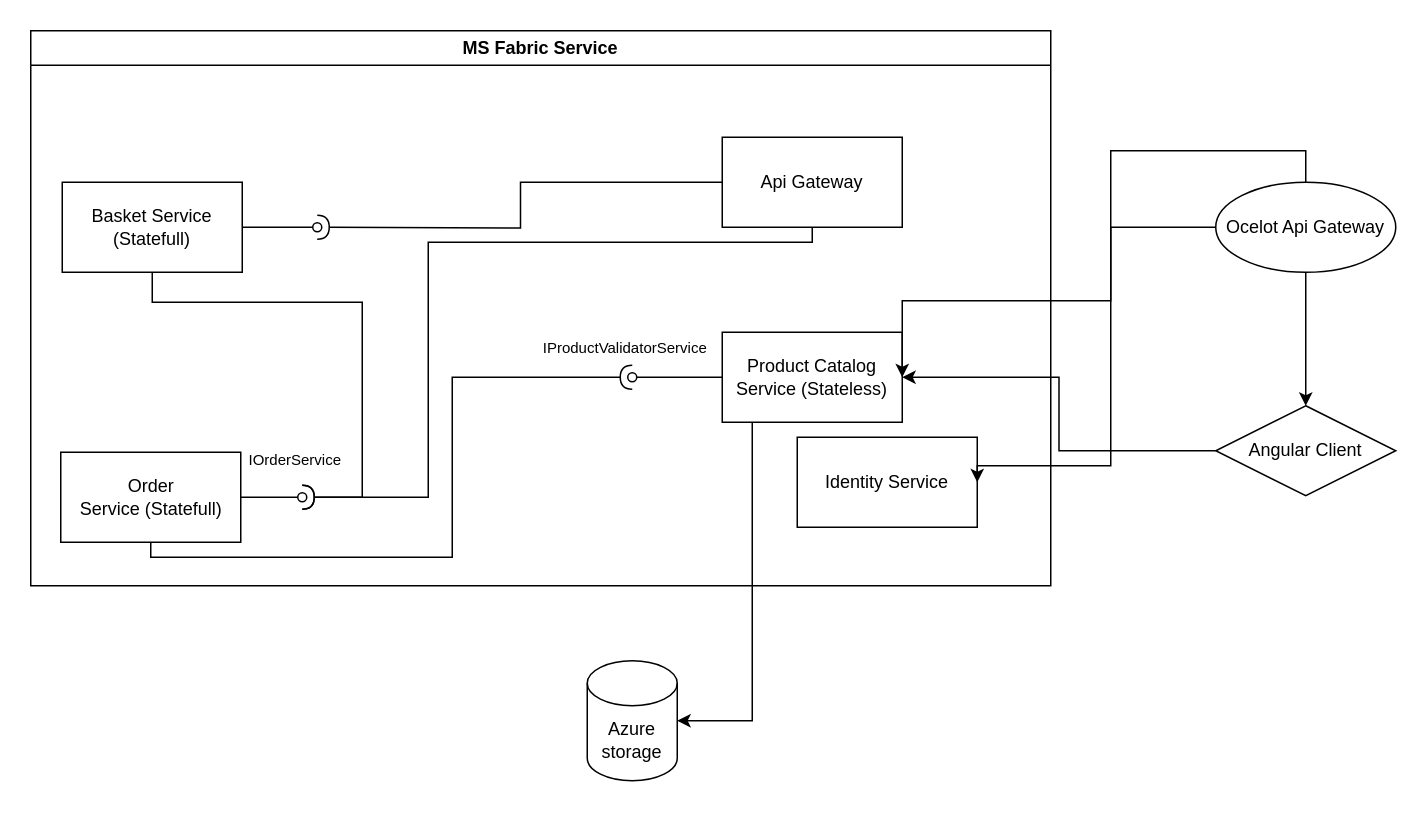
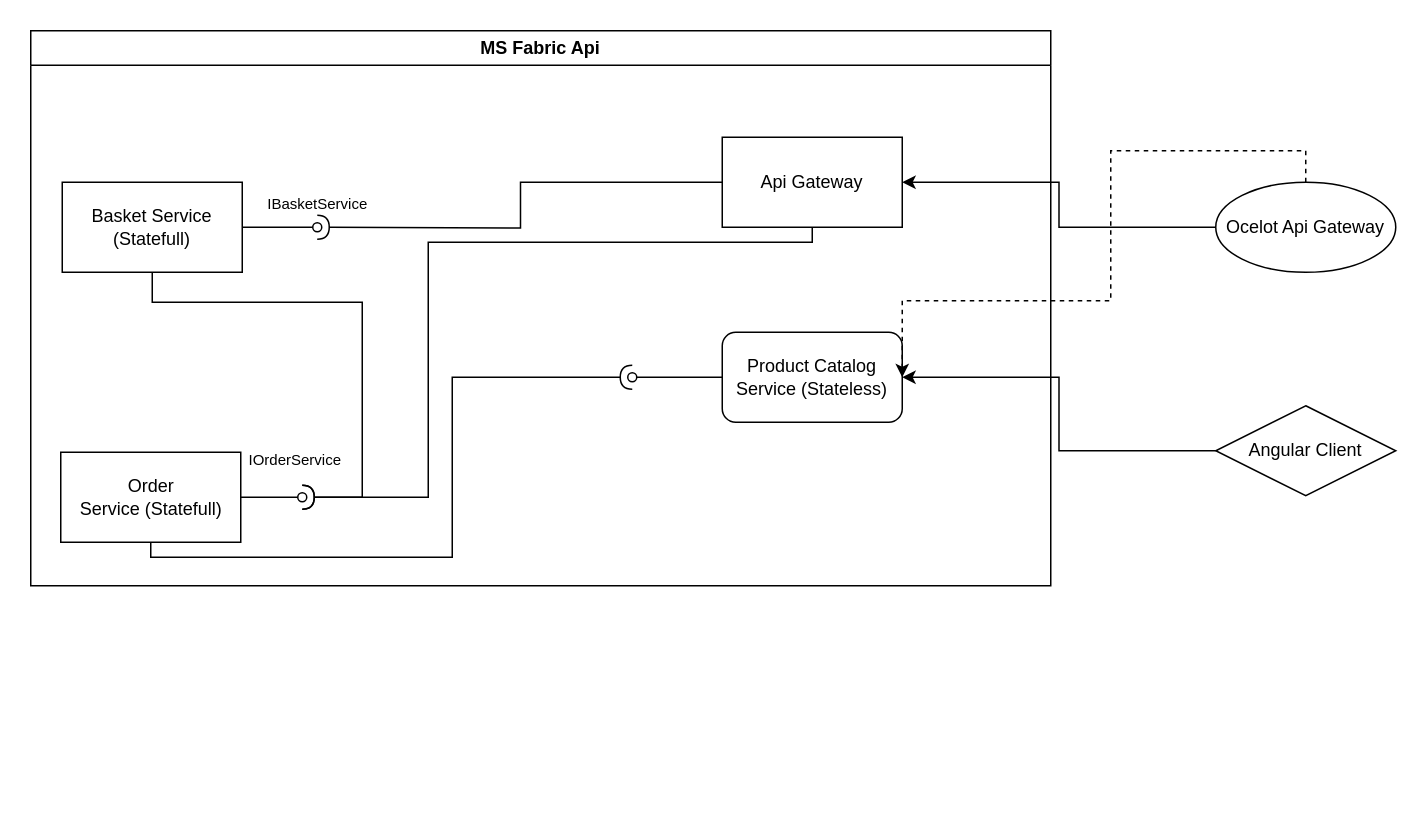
node "MS Fabric Service": label "MS Fabric Service" -> "MS Fabric Api"
edge "Ocelot Api Gateway" -> "Product Catalog Service (Stateless)": style solid -> dashed
node "IBasketService": added
edge "Ocelot Api Gateway" -> "Angular Client": now "Ocelot Api Gateway" -> "Api Gateway"
node "IProductValidatorService": removed
node "Product Catalog Service (Stateless)": shape rectangle -> rounded rectangle
edge "Ocelot Api Gateway" -> "Identity Service": removed
node "Identity Service": removed
edge "Product Catalog Service (Stateless)" -> "Azure storage": removed
node "Azure storage": removed
